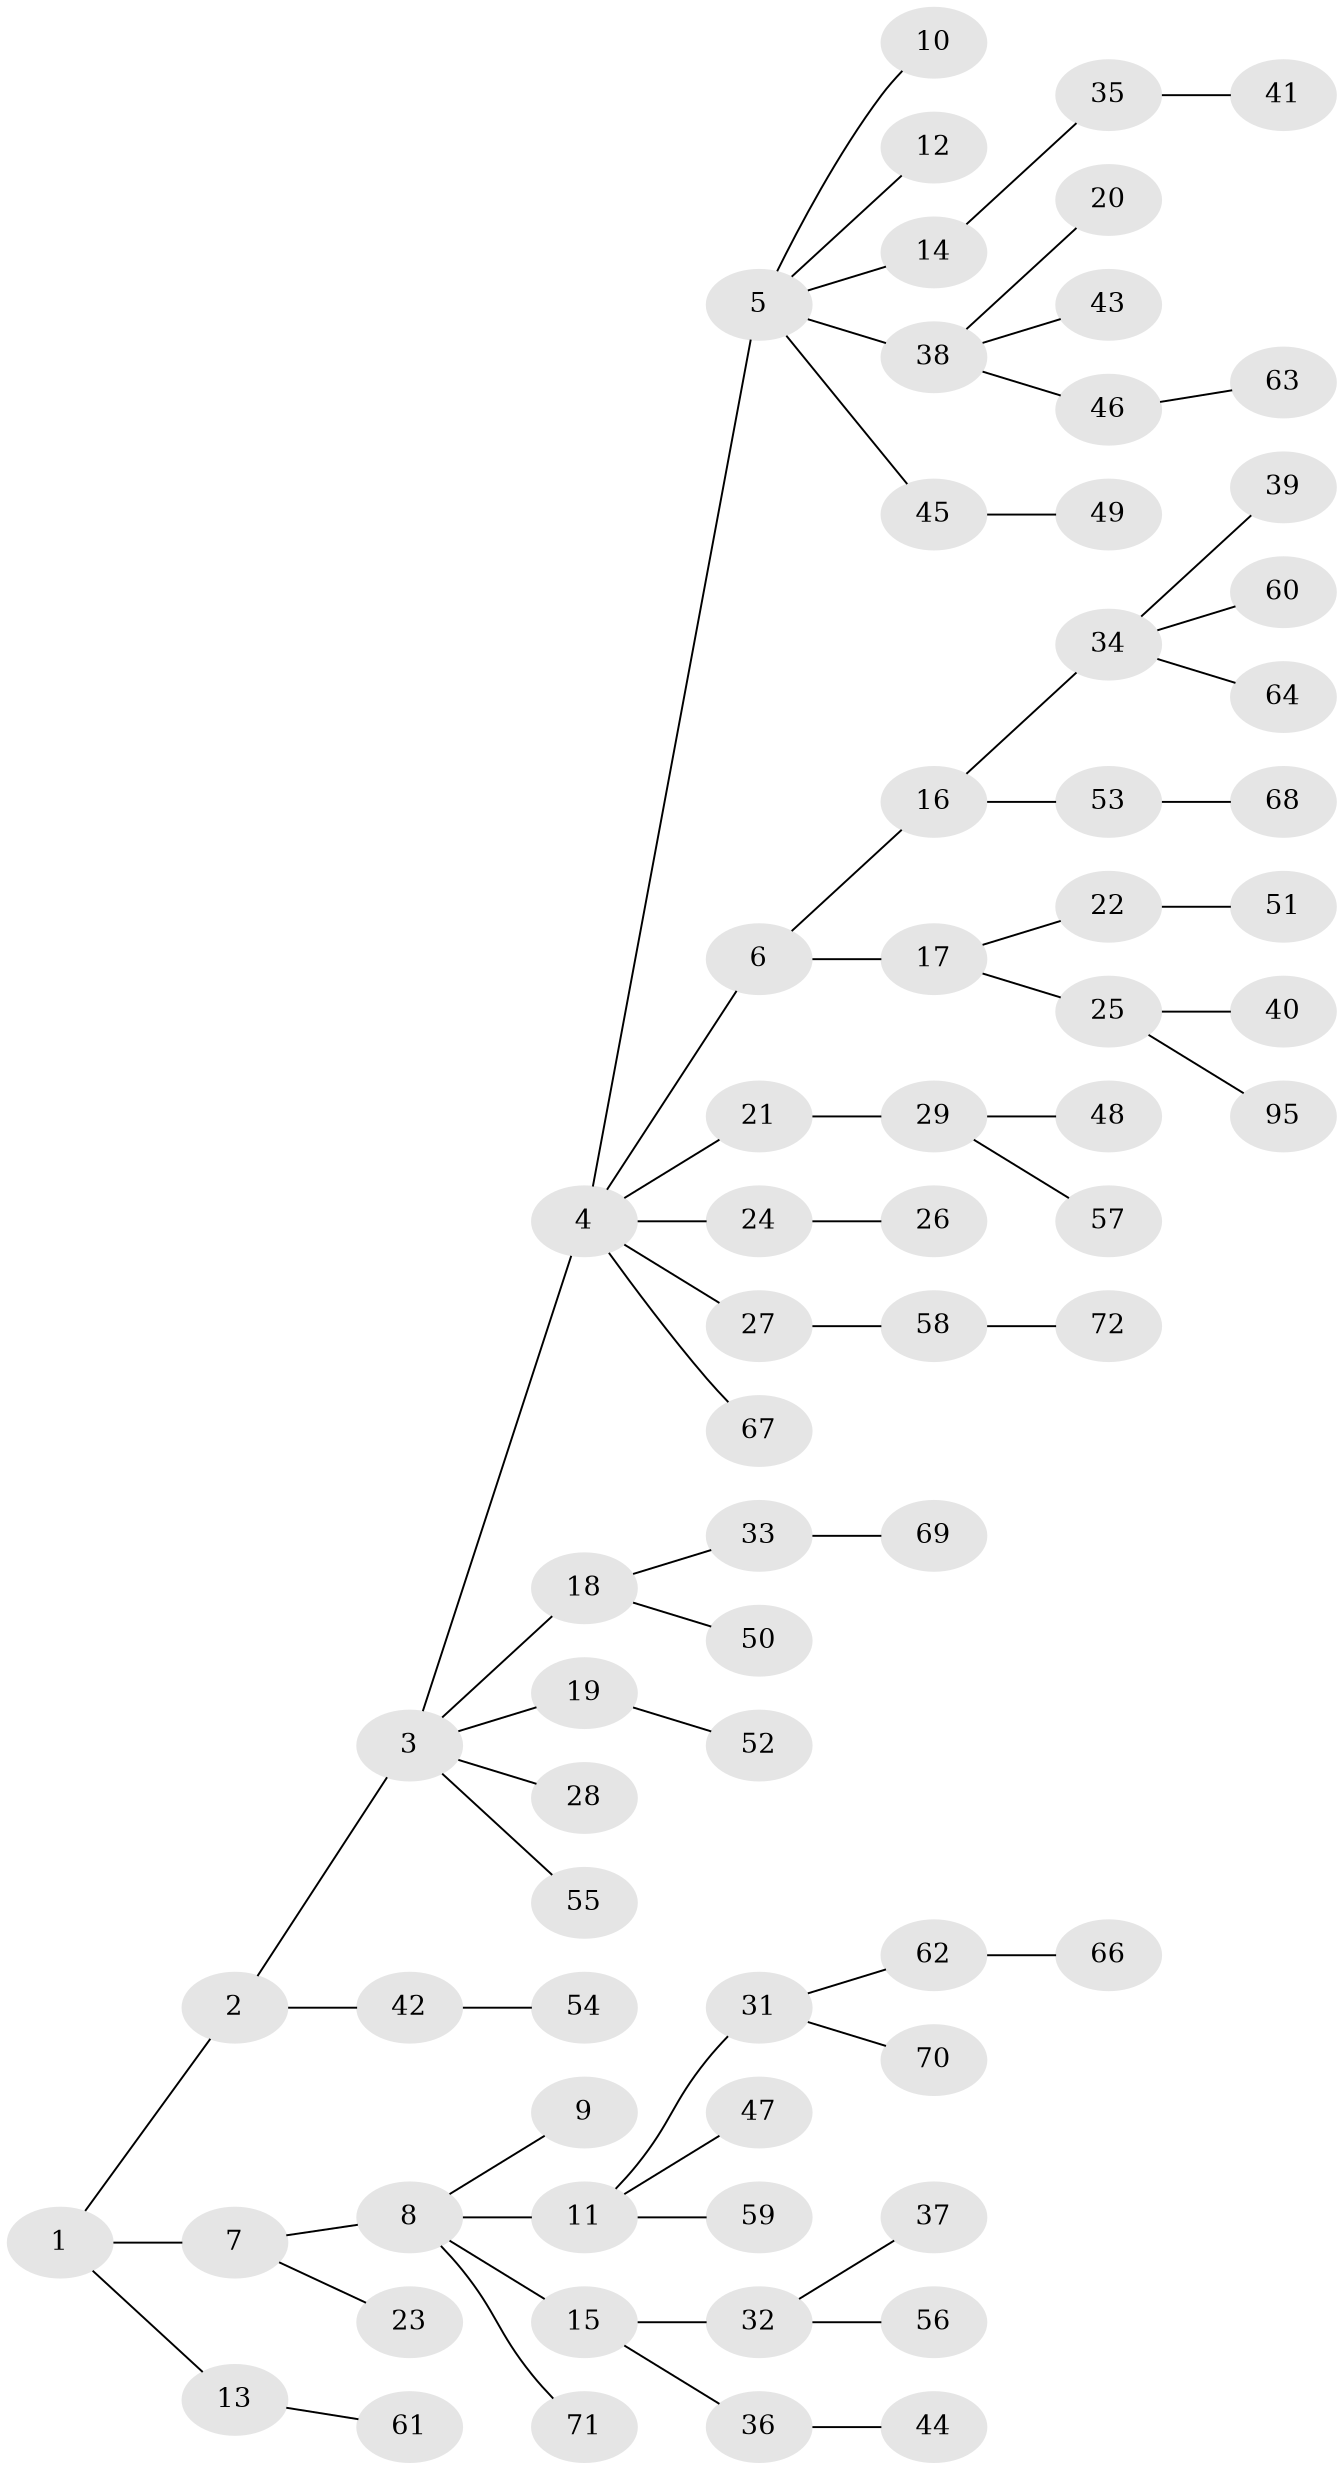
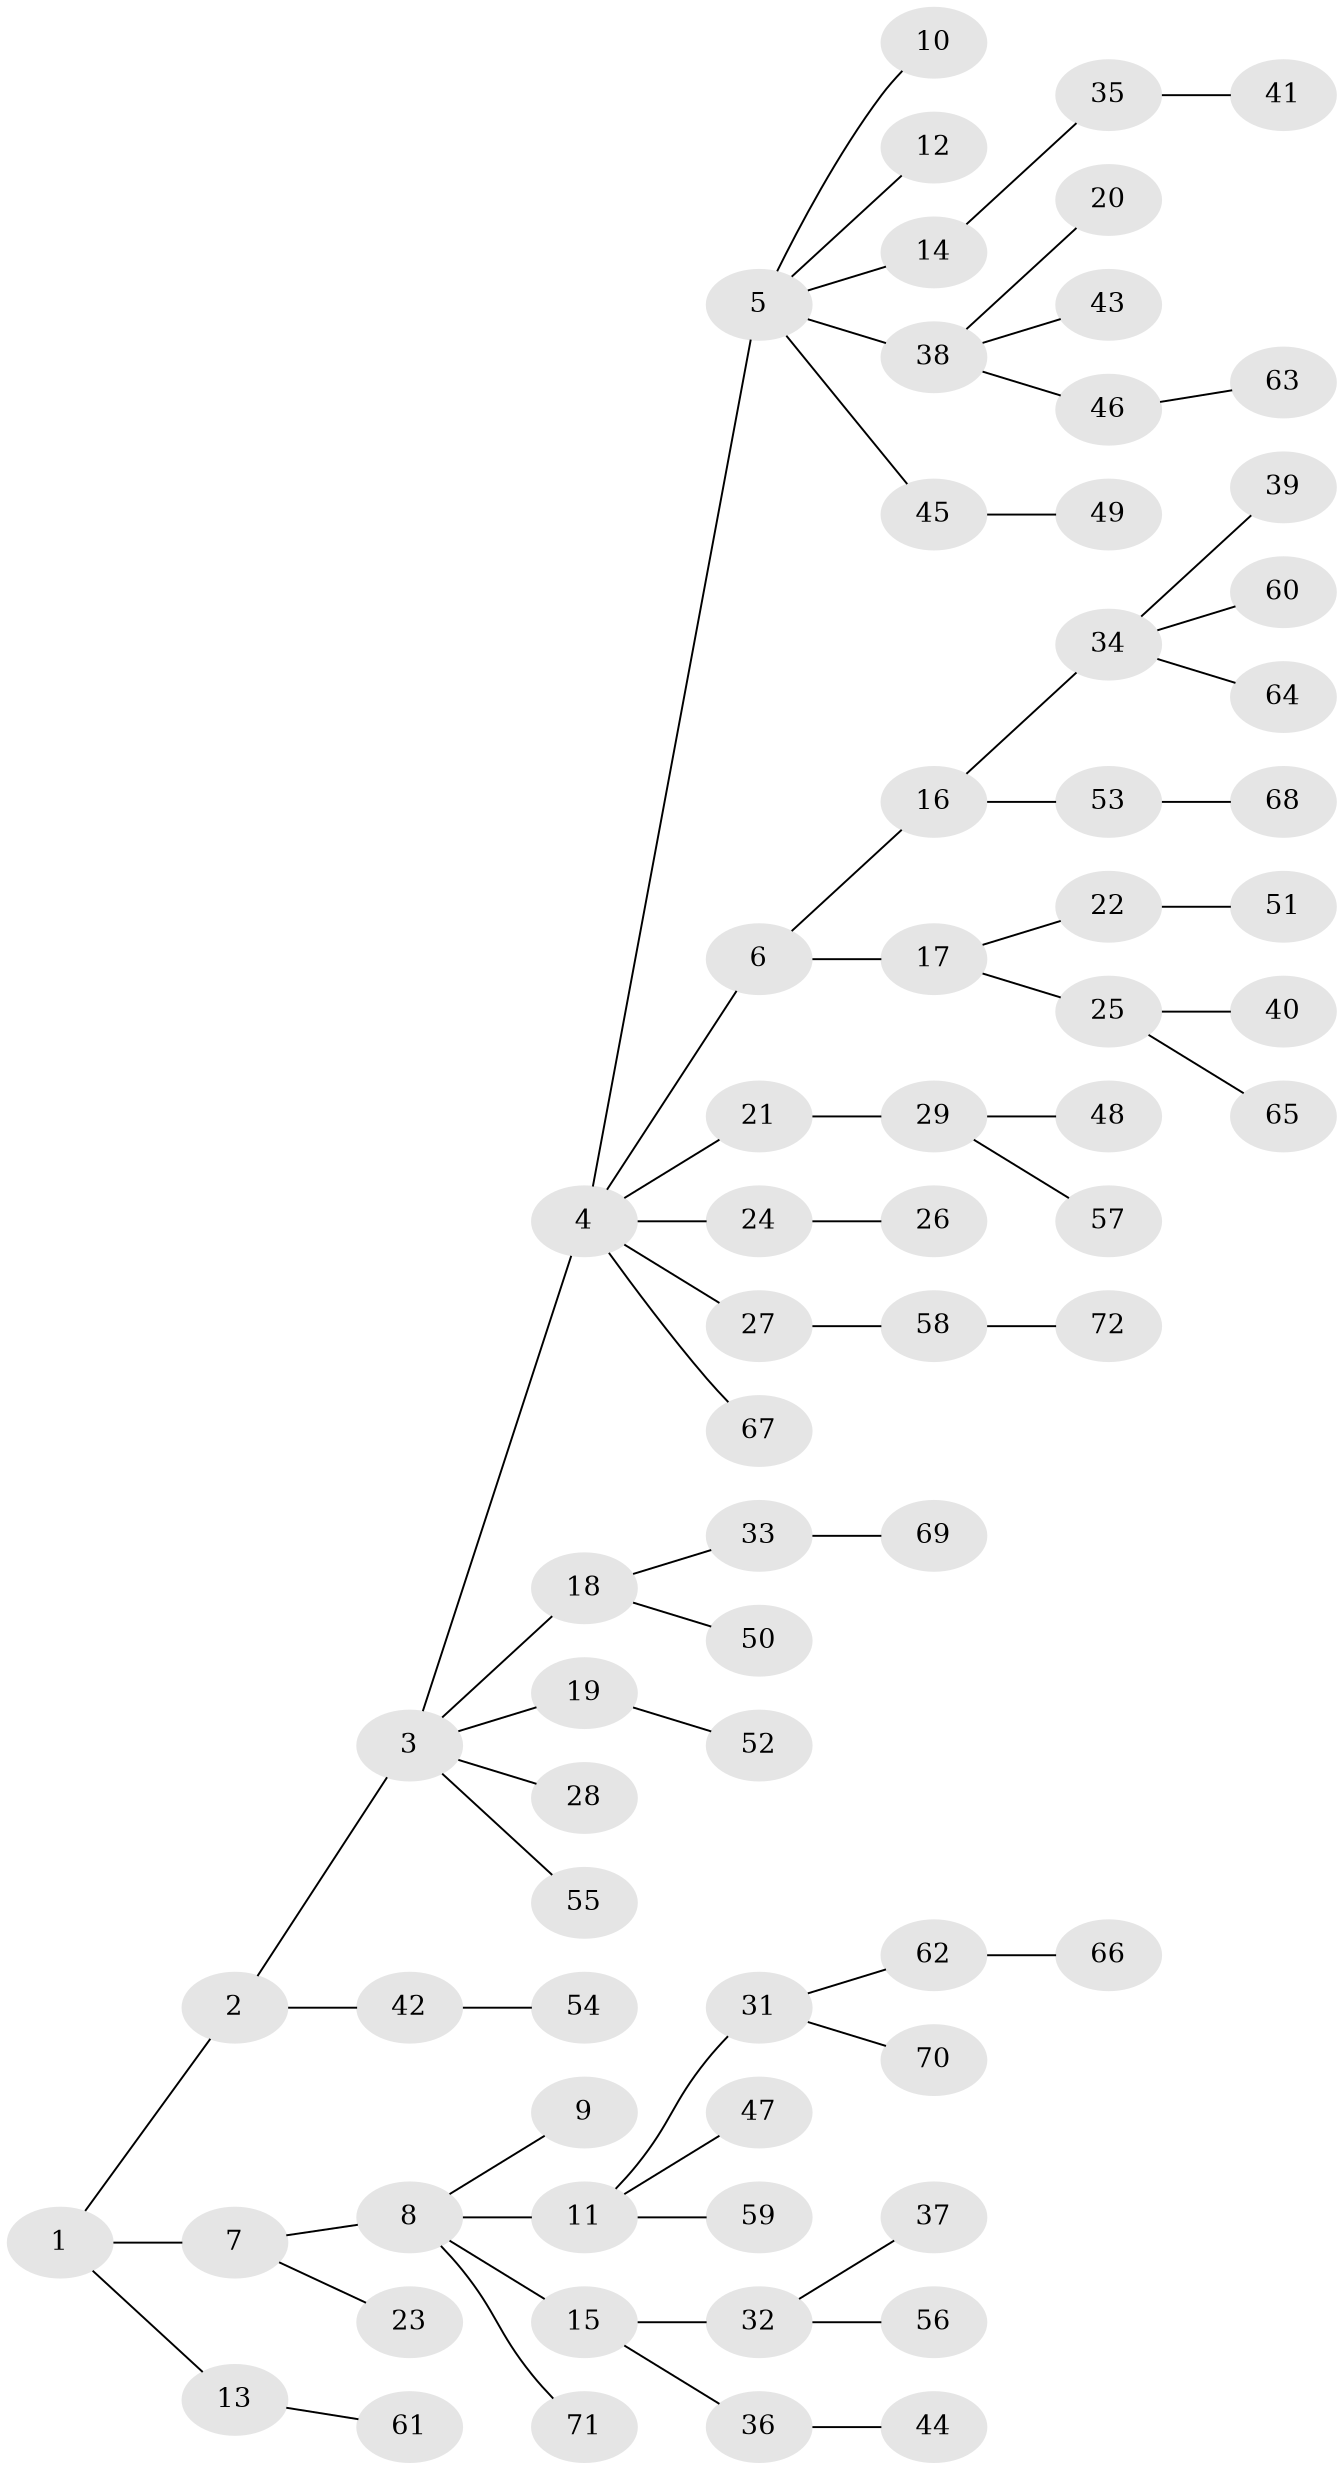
node "95": label "95" -> "65"
